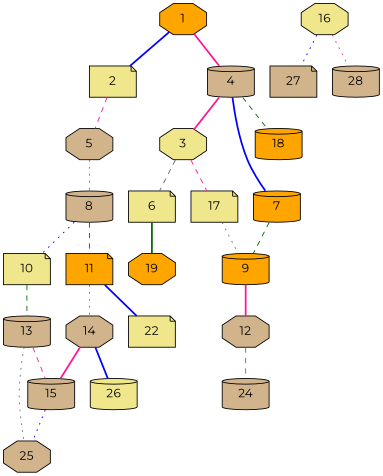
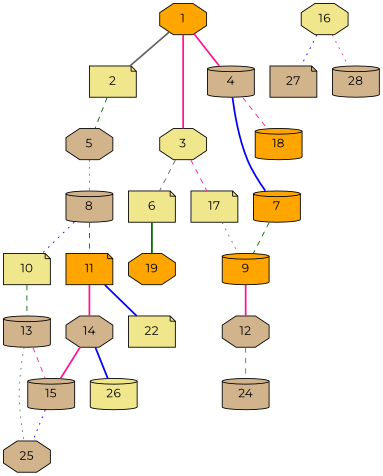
edge "1" -- "2": color blue -> gray40
edge "2" -- "5": color deeppink -> darkgreen
edge "4" -- "3": now "1" -- "3"
edge "4" -- "18": color darkgreen -> deeppink
edge "11" -- "14": style dotted -> bold
